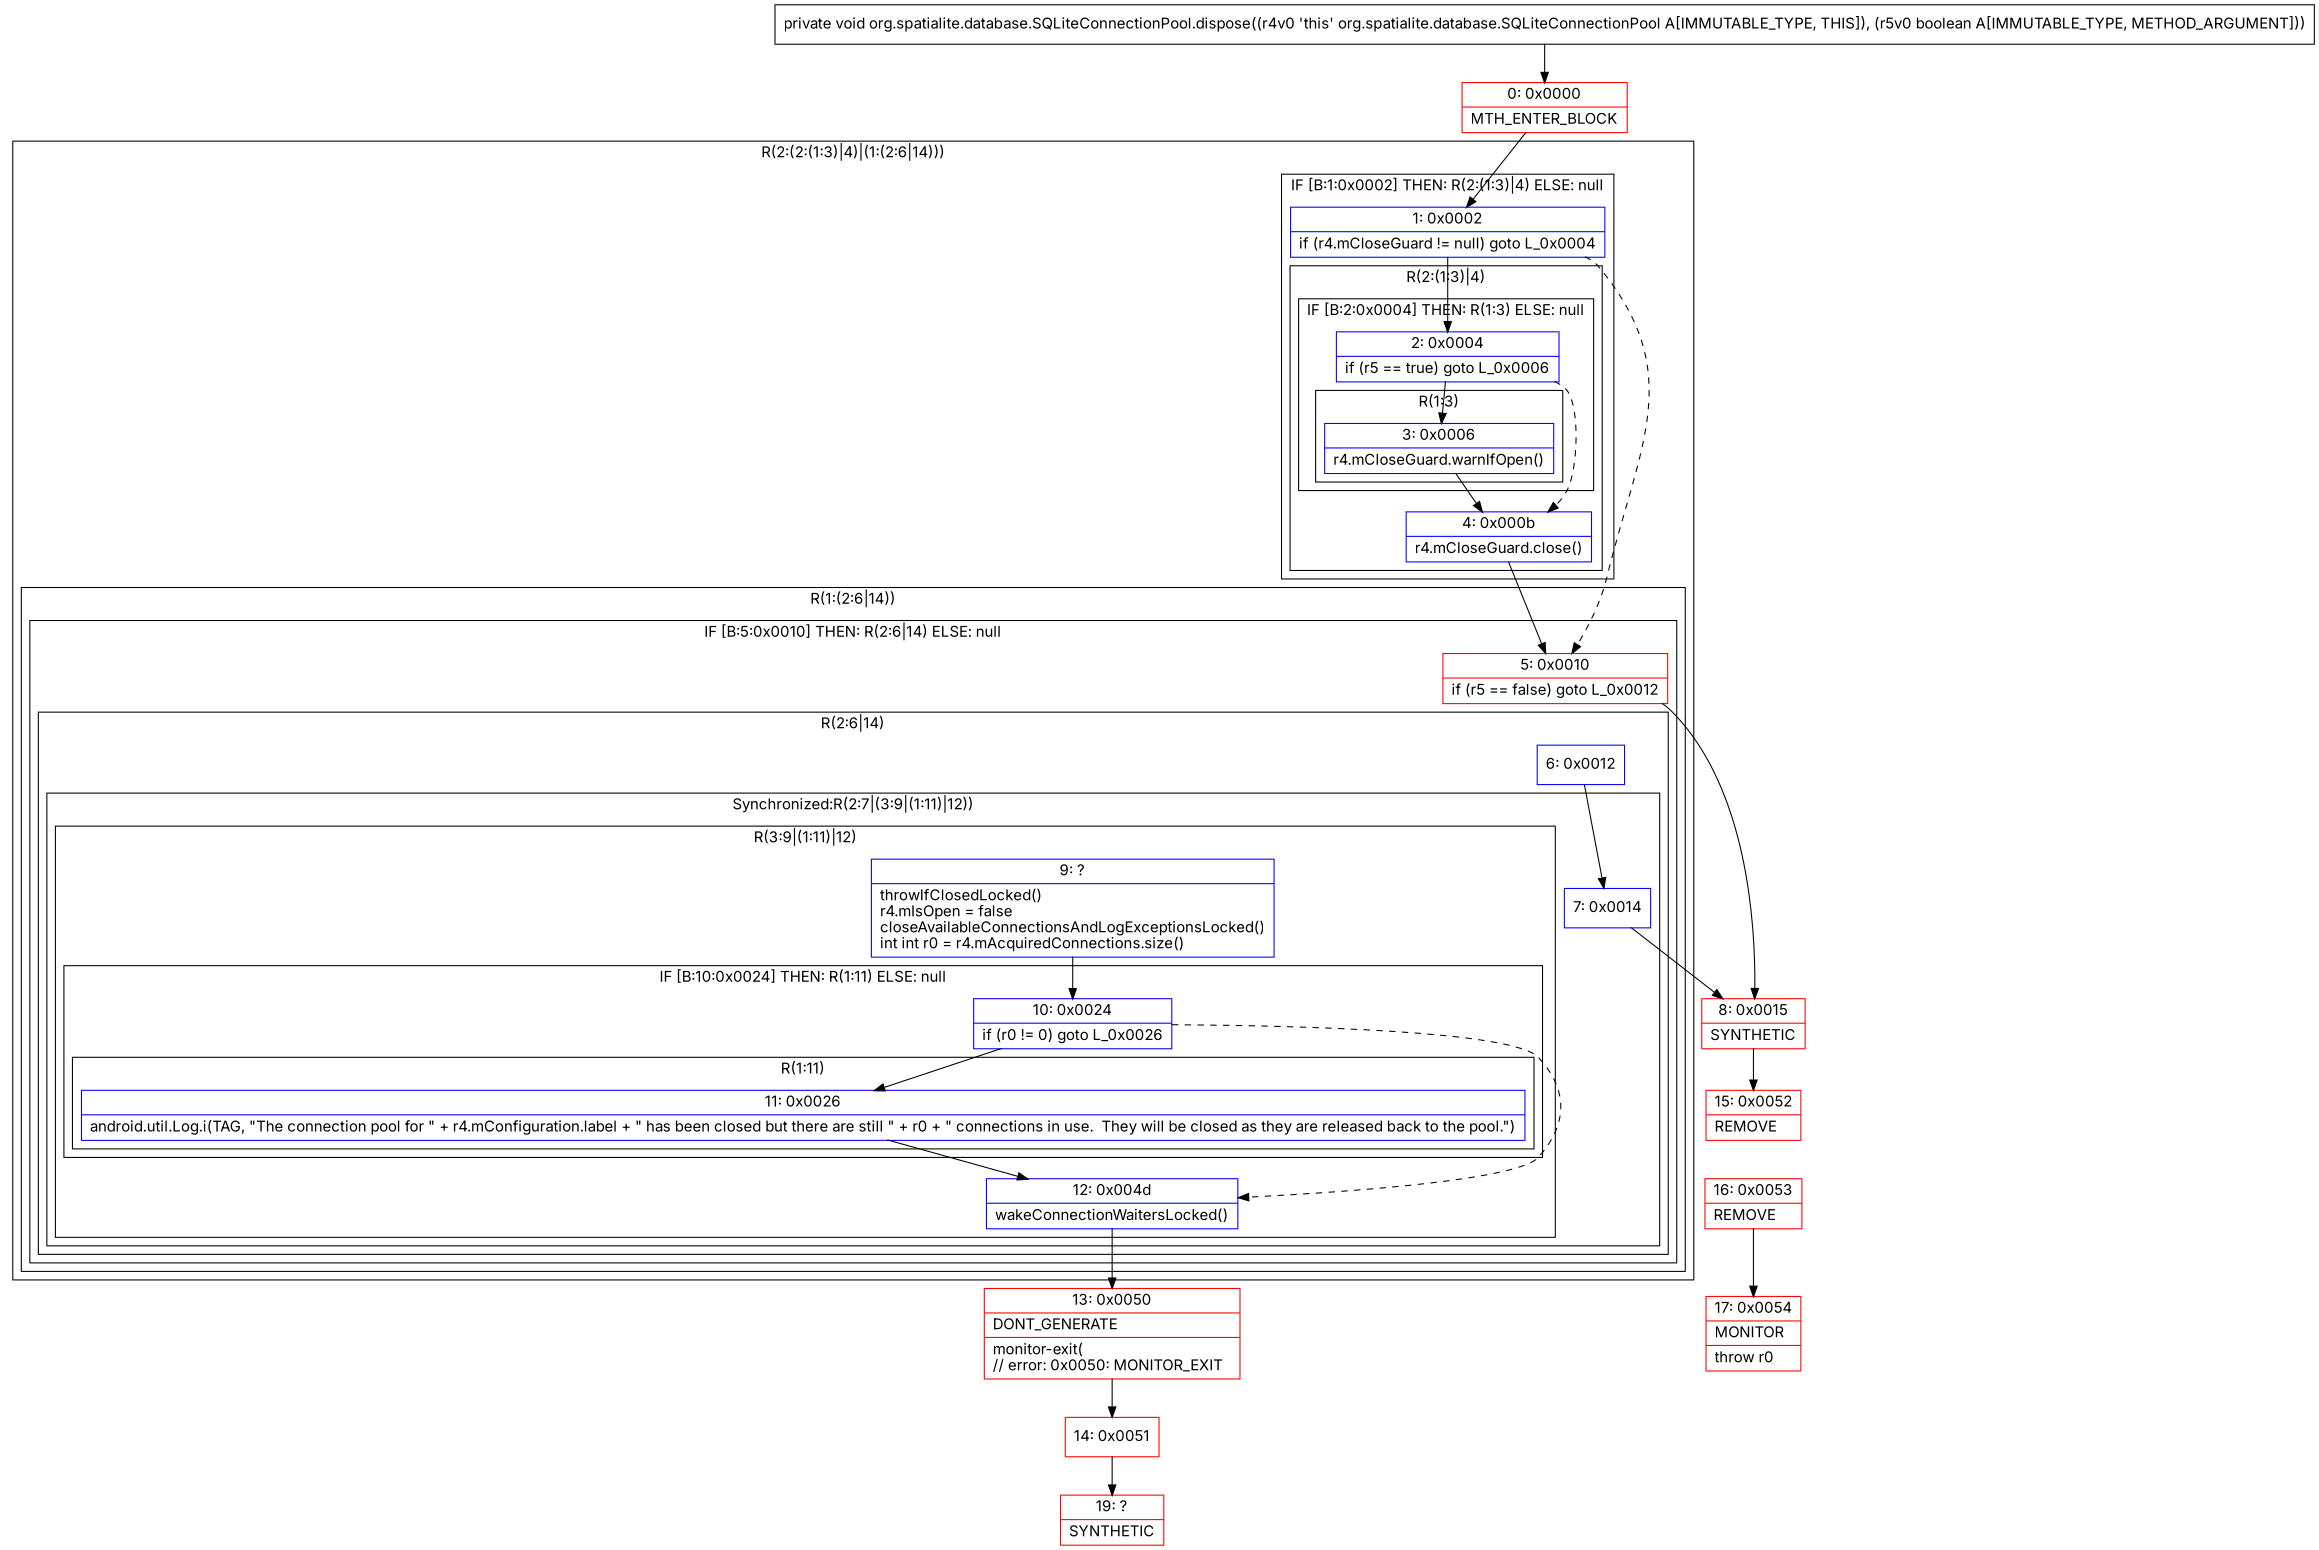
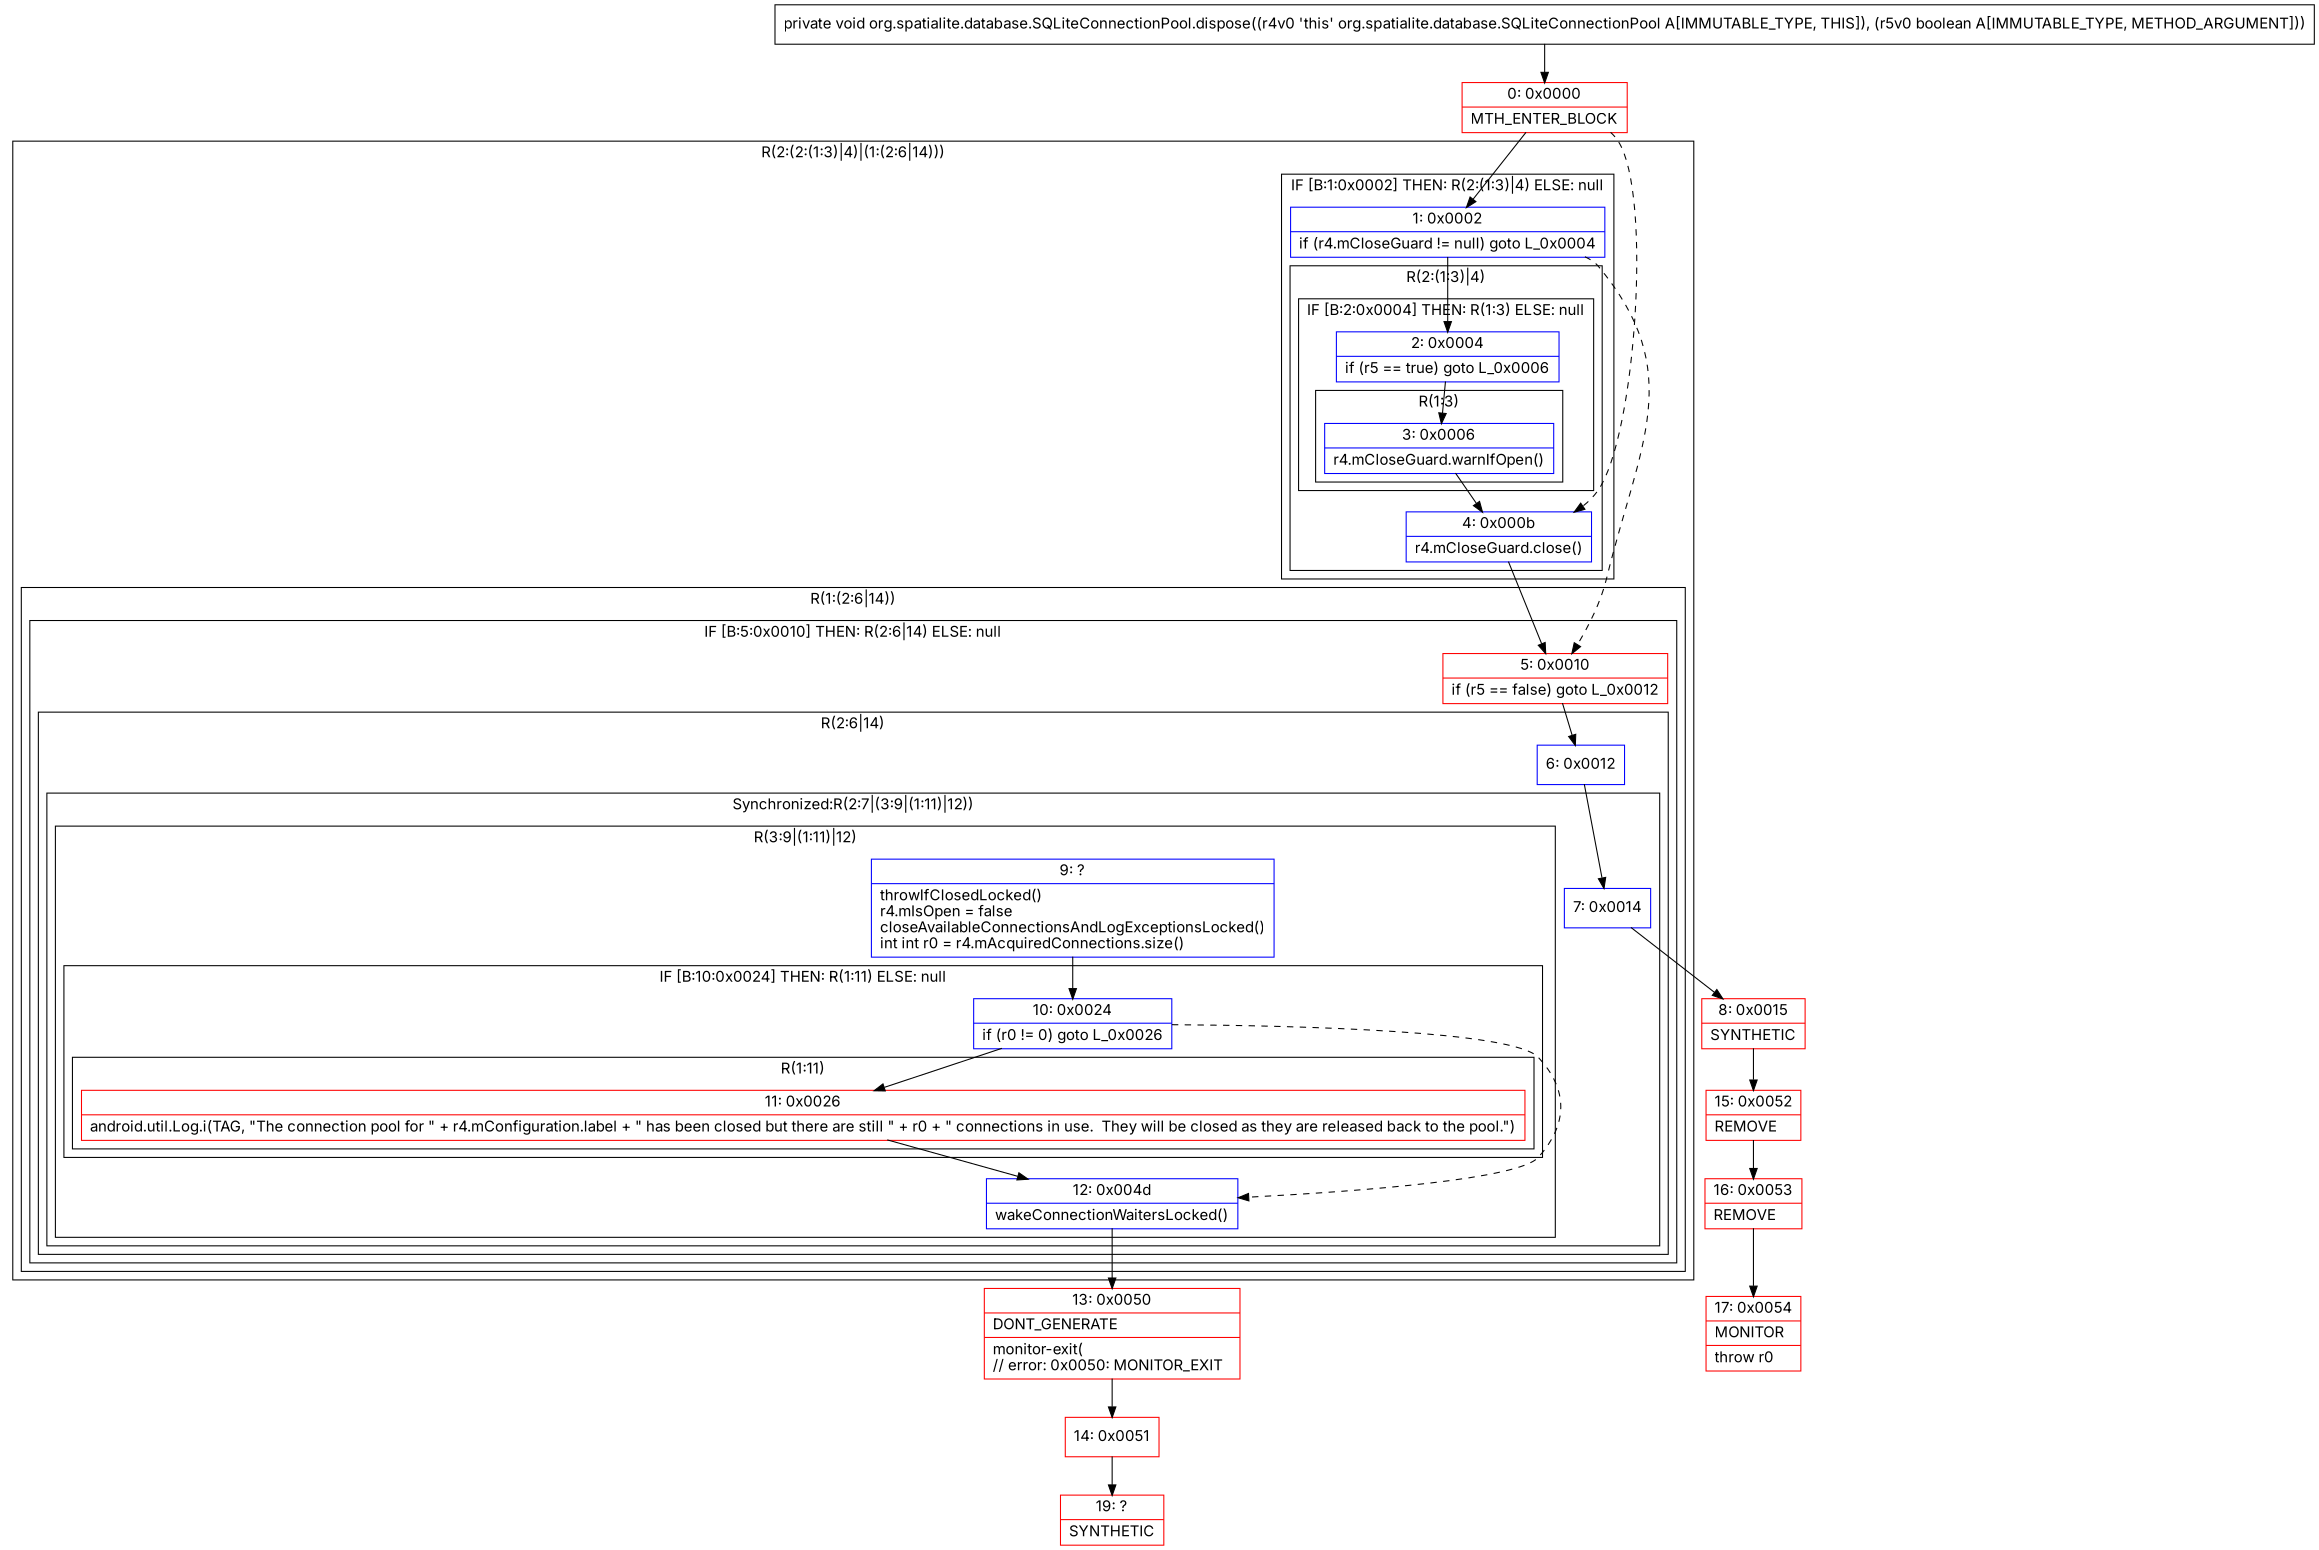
edge "2: 0x0004" -> "4: 0x000b": now "0: 0x0000" -> "4: 0x000b"
edge "5: 0x0010" -> "8: 0x0015": now "5: 0x0010" -> "6: 0x0012"
node "11: 0x0026": color blue -> red
edge "15: 0x0052" -> "16: 0x0053": added
